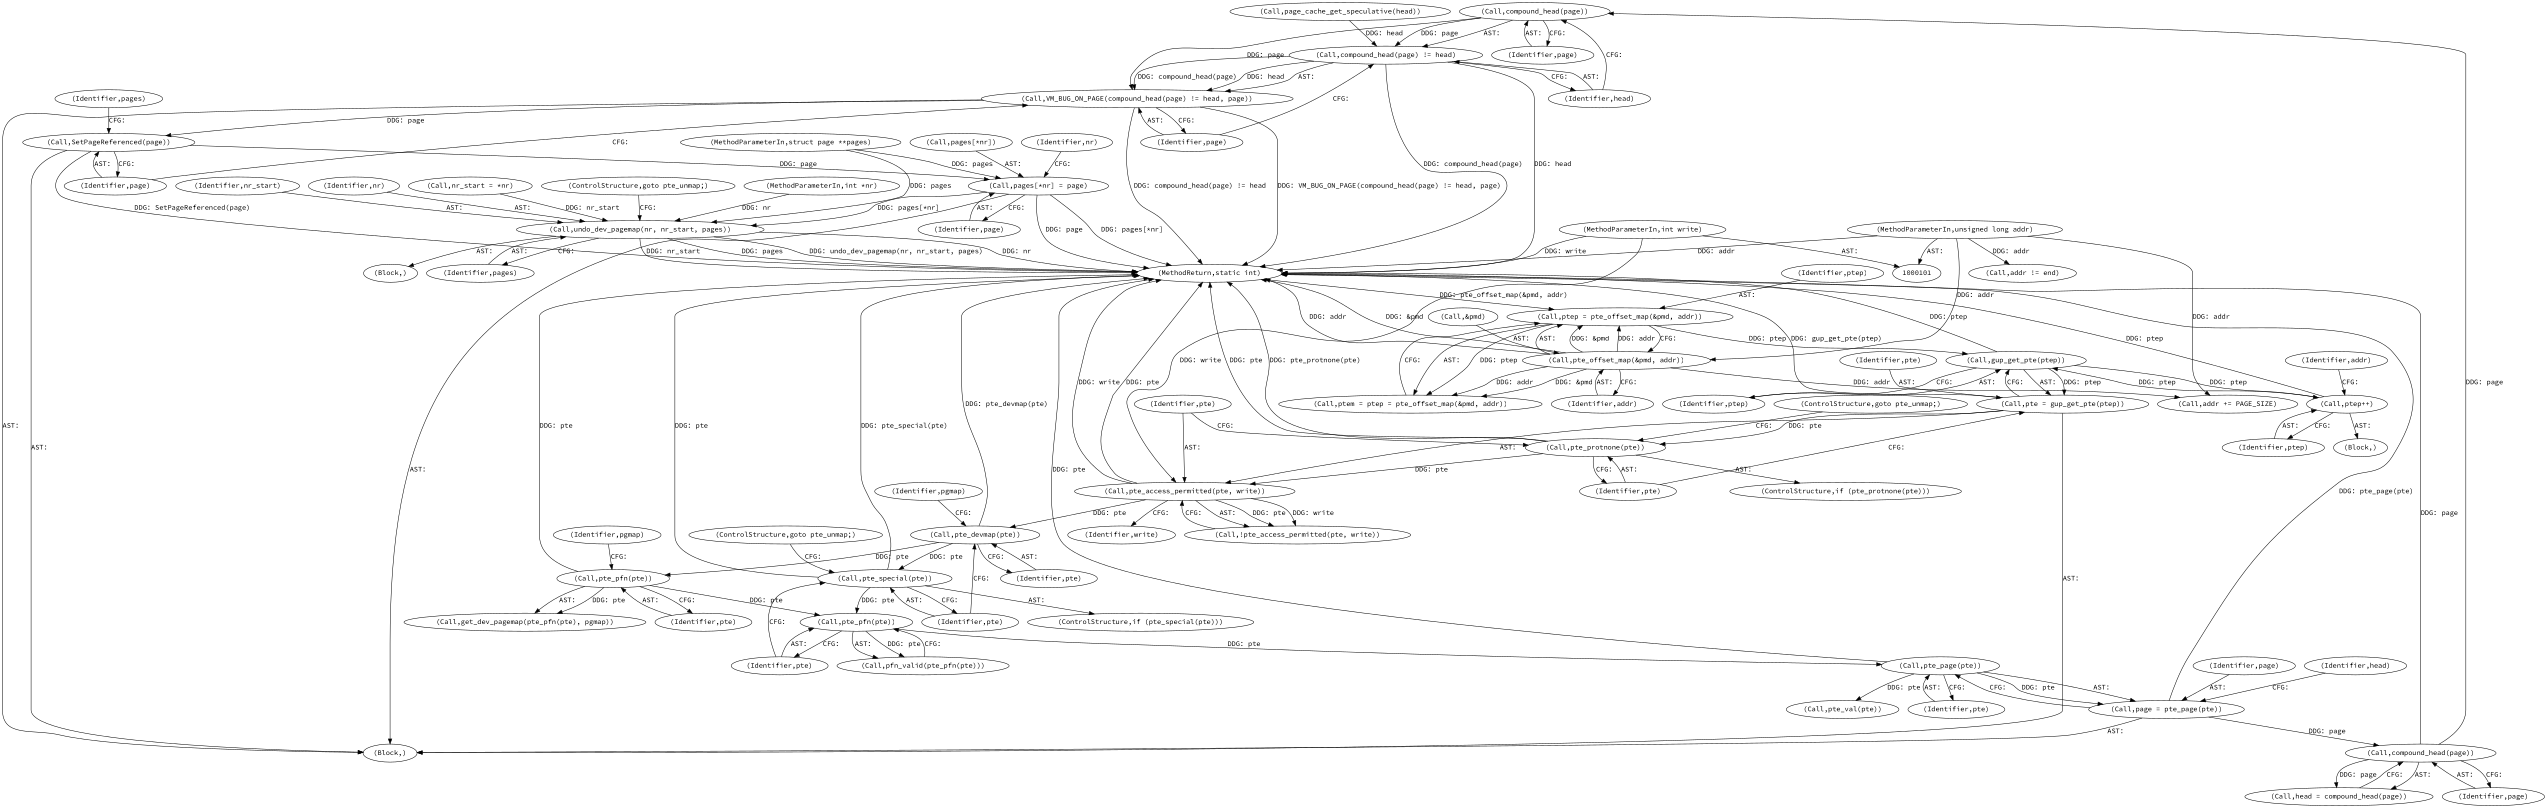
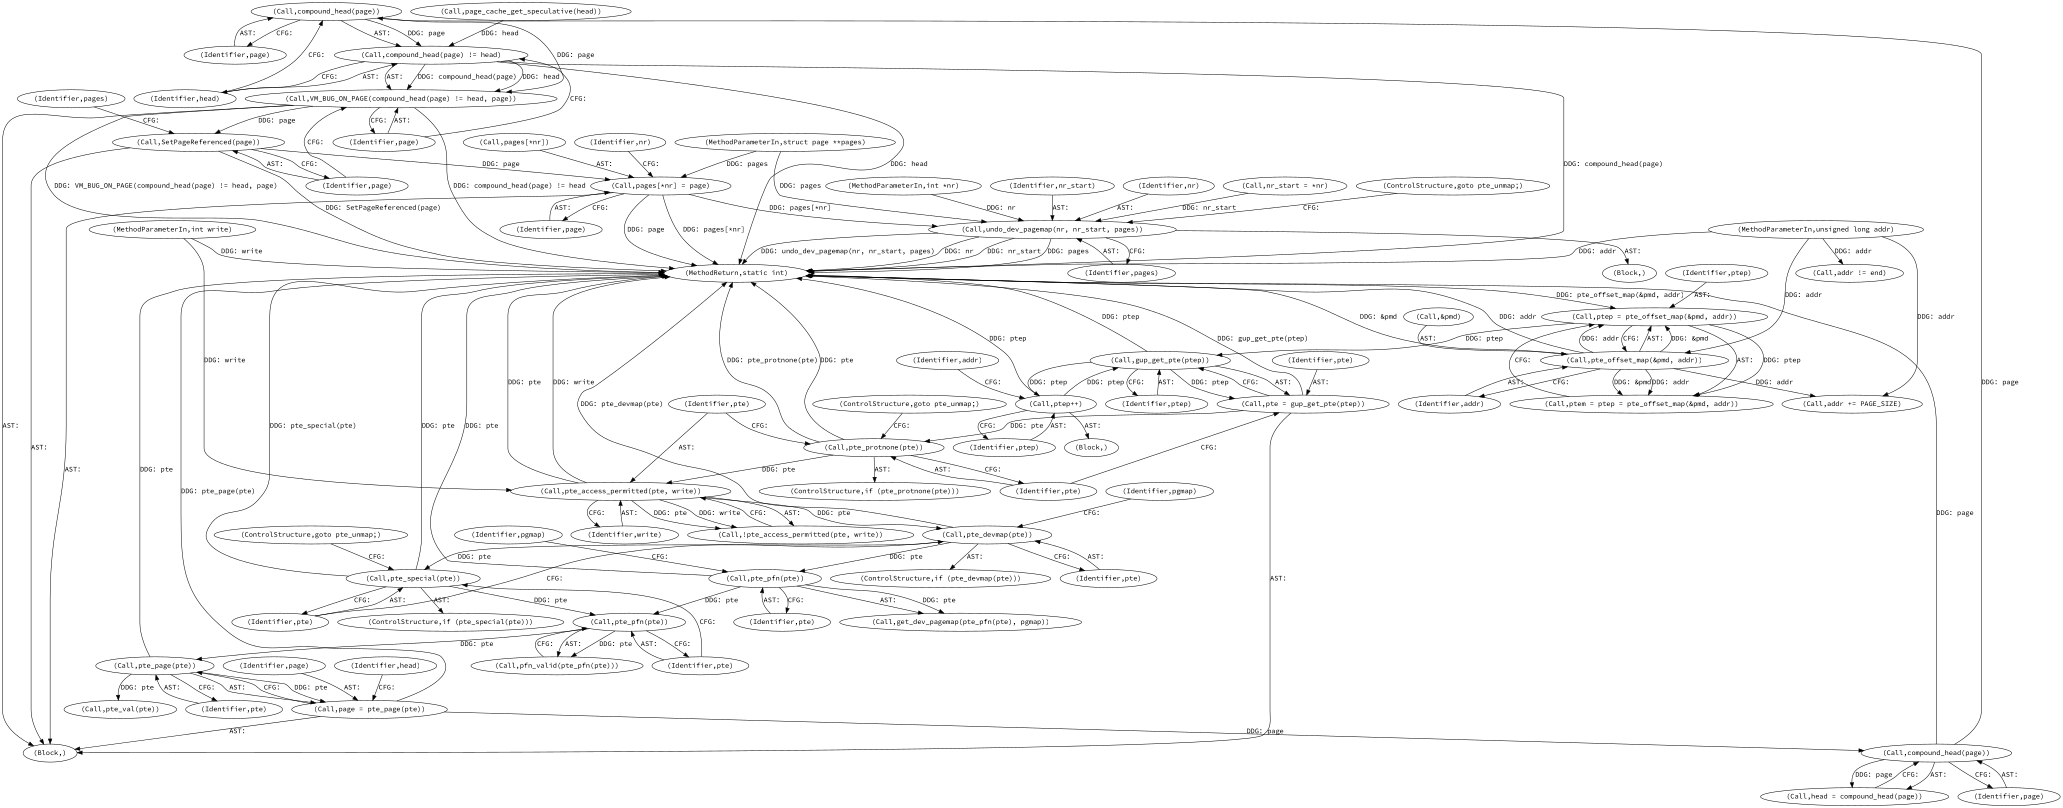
node "1000101": removed
edge "(Call,pte = gup_get_pte(ptep))" -> "(Call,pte_access_permitted(pte, write))": now "(Identifier,write)" -> "(Call,pte_access_permitted(pte, write))"
node "(ControlStructure,if (pte_devmap(pte)))": added
